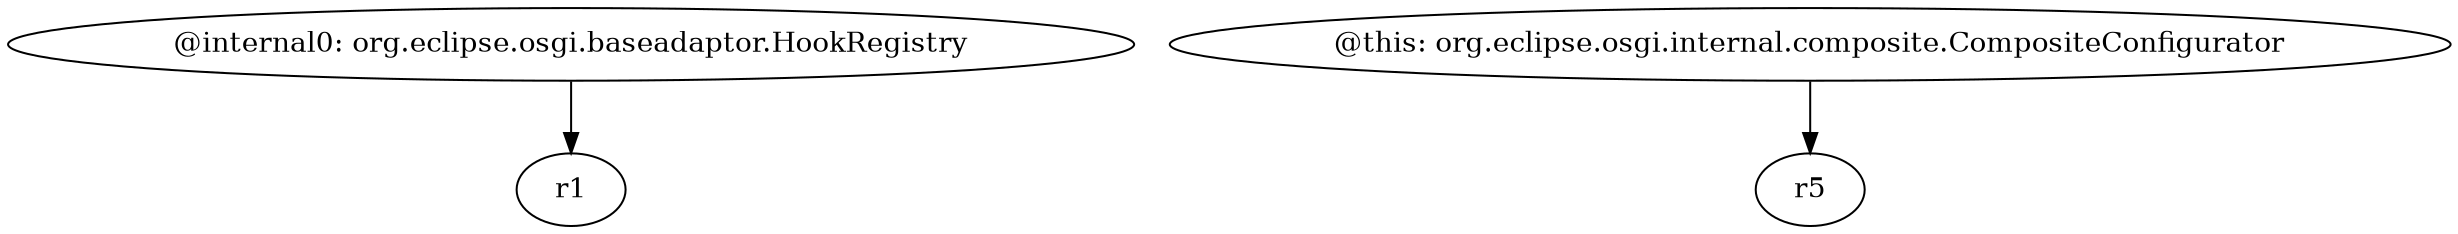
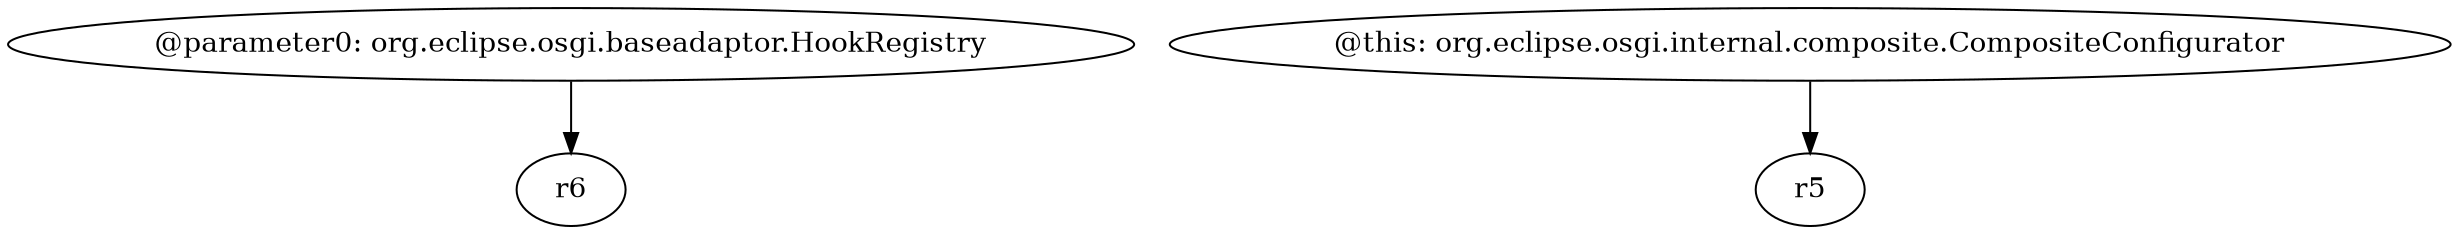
node "@internal0: org.eclipse.osgi.baseadaptor.HookRegistry": label "@internal0: org.eclipse.osgi.baseadaptor.HookRegistry" -> "@parameter0: org.eclipse.osgi.baseadaptor.HookRegistry"
node "r1": label "r1" -> "r6"
